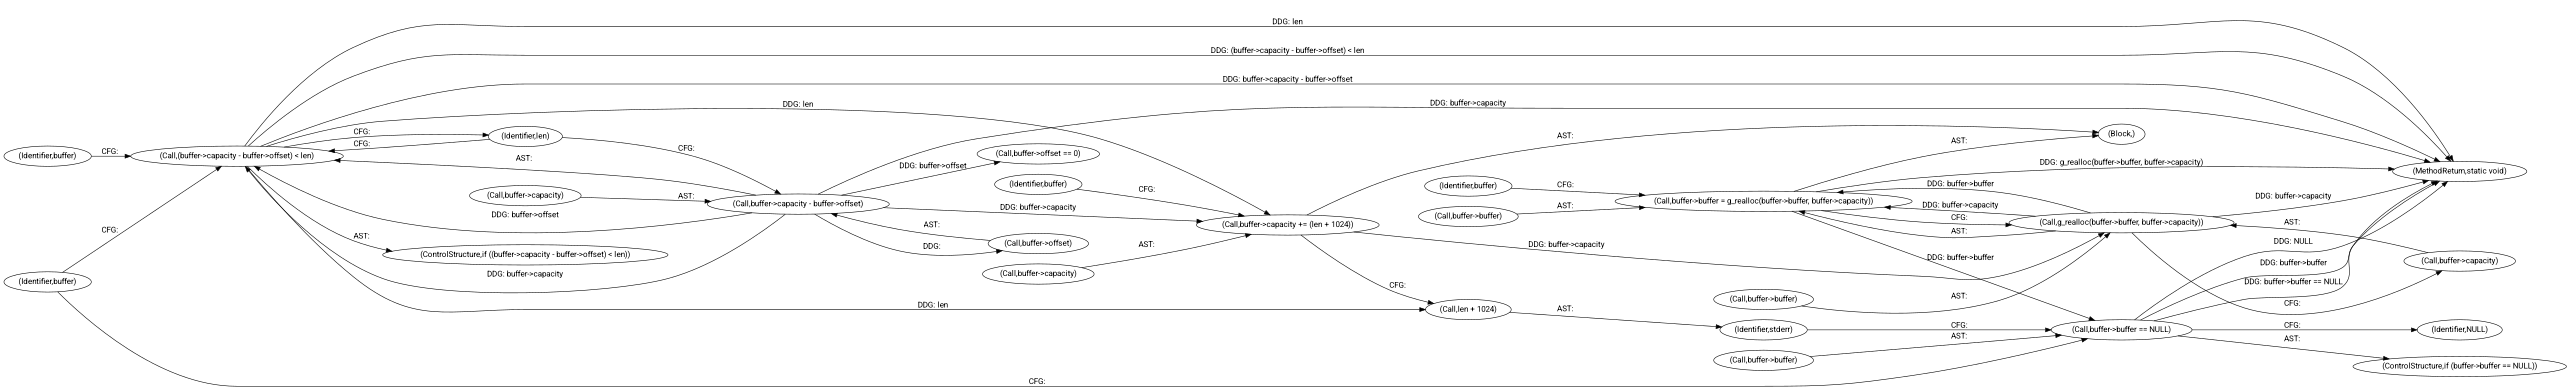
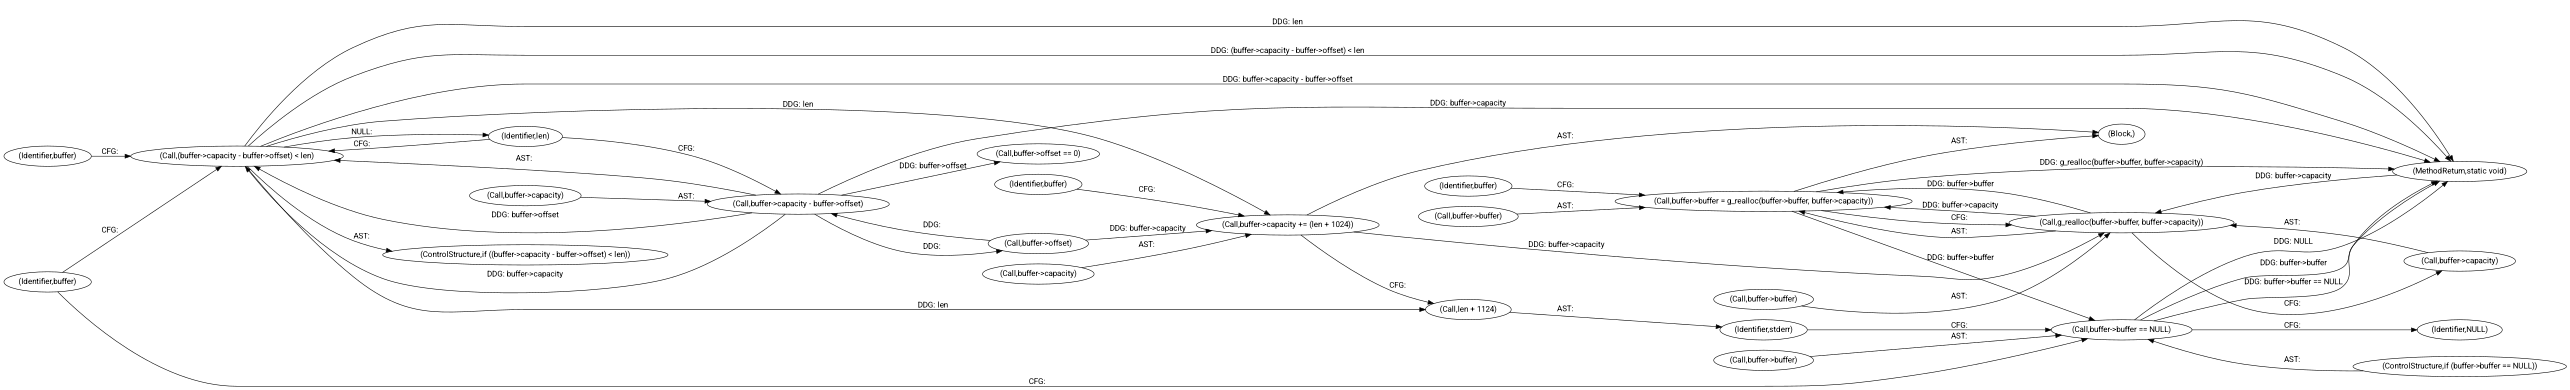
edge "(Call,(buffer->capacity - buffer->offset) < len)" -> "(Identifier,len)": label "CFG: " -> "NULL: "
edge "(Call,g_realloc(buffer->buffer, buffer->capacity))" -> "(MethodReturn,static void)": reversed
edge "(Call,buffer->capacity - buffer->offset)" -> "(Call,buffer->capacity += (len + 1024))": now "(Call,buffer->offset)" -> "(Call,buffer->capacity += (len + 1024))"
edge "(Call,buffer->offset)" -> "(Call,buffer->capacity - buffer->offset)": label "AST: " -> "DDG: "
node "(Call,len + 1024)": label "(Call,len + 1024)" -> "(Call,len + 1124)"
edge "(Call,buffer->buffer == NULL)" -> "(ControlStructure,if (buffer->buffer == NULL))": reversed
